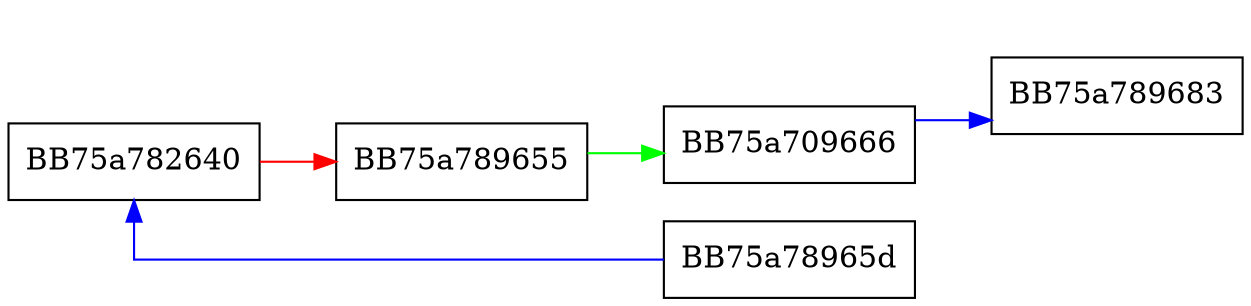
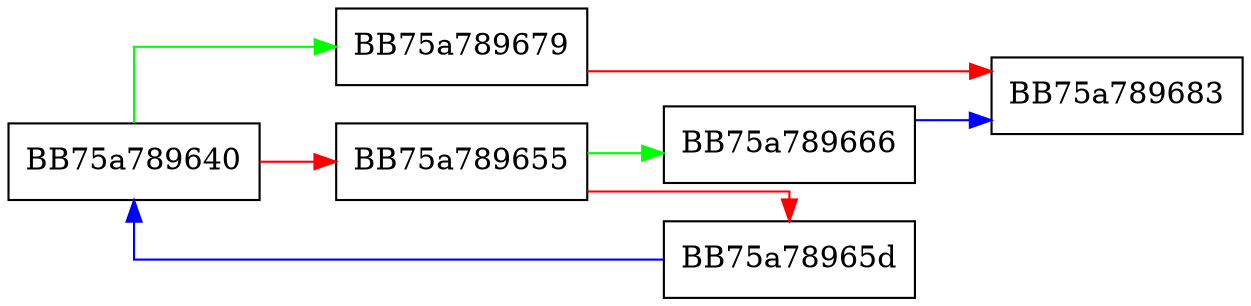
node "BB75a789679": added
node "BB75a709666": label "BB75a709666" -> "BB75a789666"
node "BB75a782640": label "BB75a782640" -> "BB75a789640"
edge "BB75a789655" -> "BB75a78965d": added
